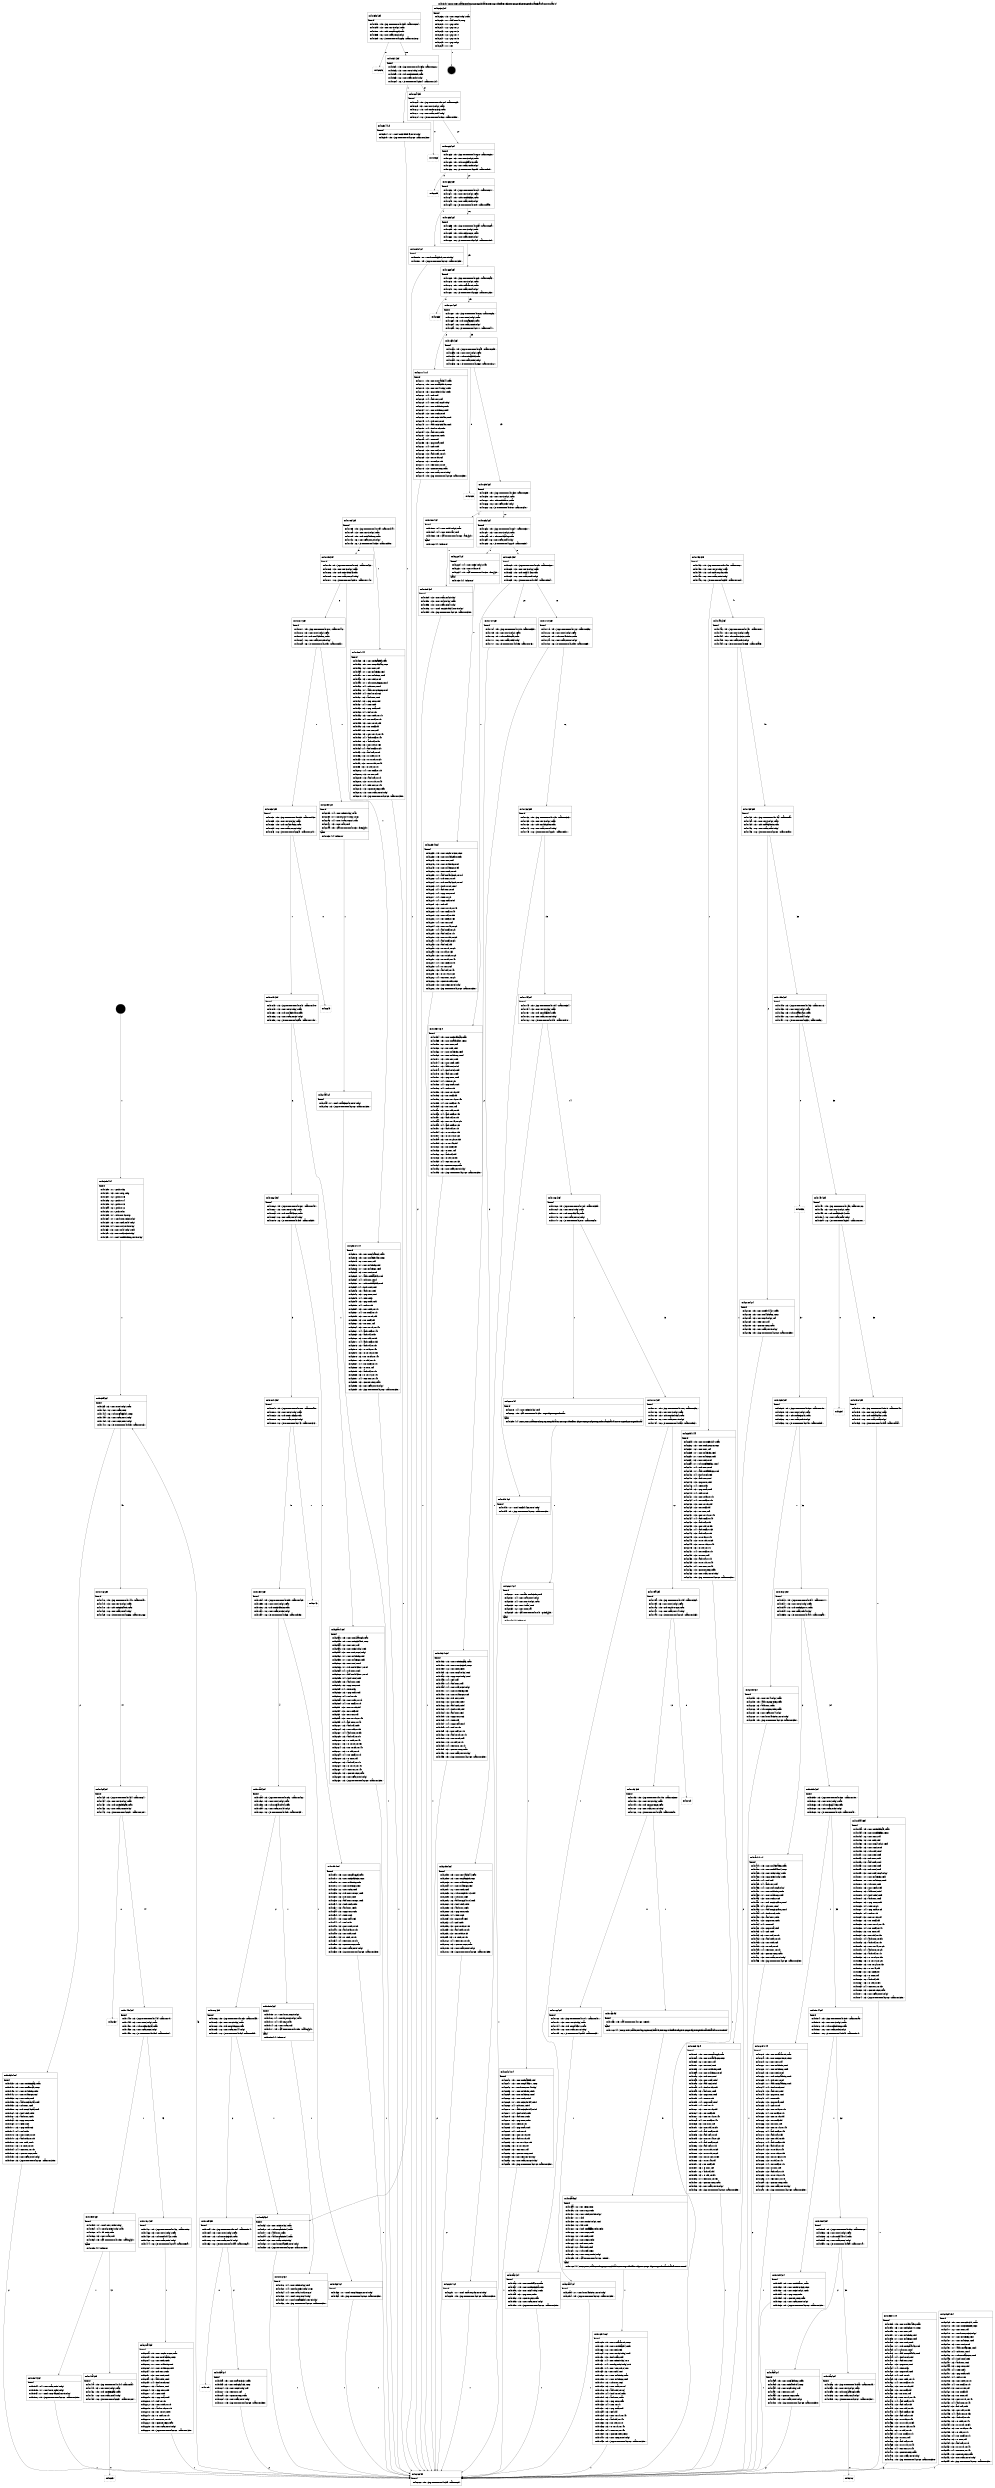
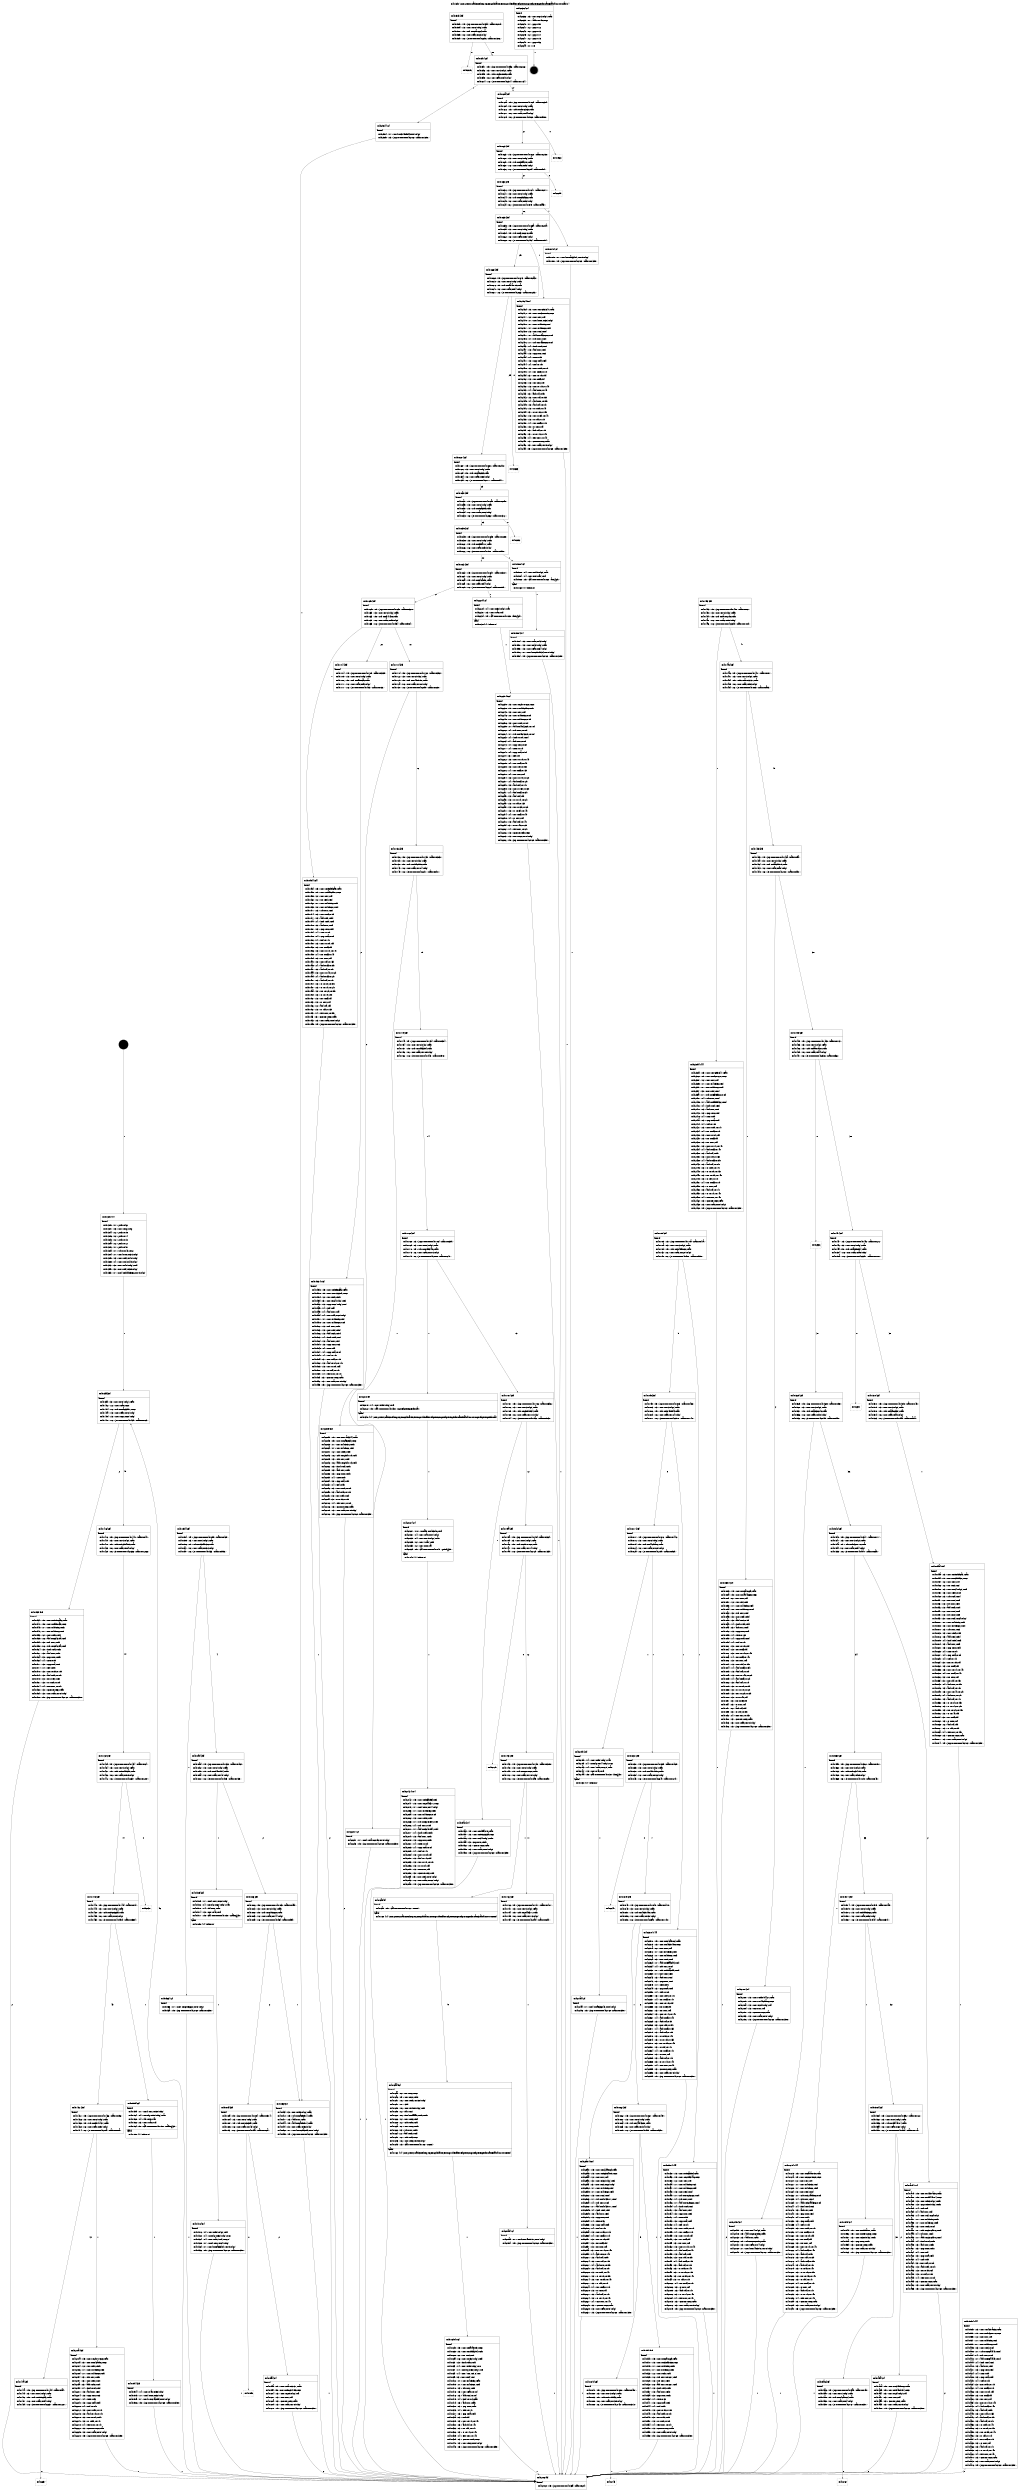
edge "0x401655 [25]" -> "0x40246d [151]": added, label "1"
node "0x402111 [111]": removed
node "0x401d48 [12]": removed
edge "0x40187b [25]" -> "0x401894 [25]": removed, label "5"
edge "0x4019bd [23]" -> "0x40147a [25]": now "0x401461 [25]" -> "0x40147a [25]"
